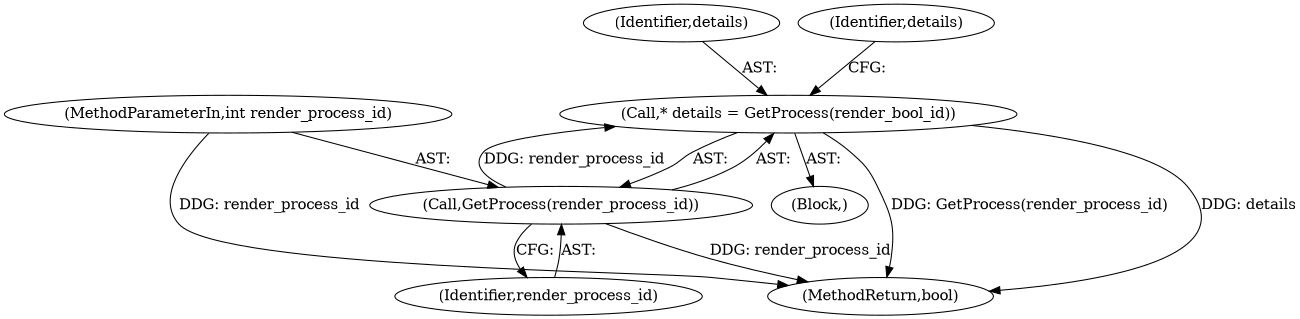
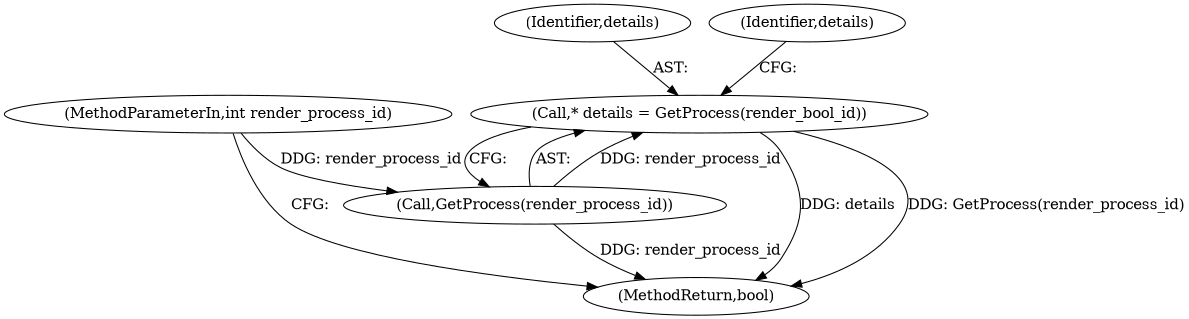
edge "(MethodParameterIn,int render_process_id)" -> "(Call,GetProcess(render_process_id))": label "AST: " -> "DDG: render_process_id"
edge "(Call,* details = GetProcess(render_bool_id))" -> "(Call,GetProcess(render_process_id))": label "AST: " -> "CFG: "
edge "(MethodParameterIn,int render_process_id)" -> "(MethodReturn,bool)": label "DDG: render_process_id" -> "CFG: "
node "(Block,)": removed
node "(Identifier,render_process_id)": removed
